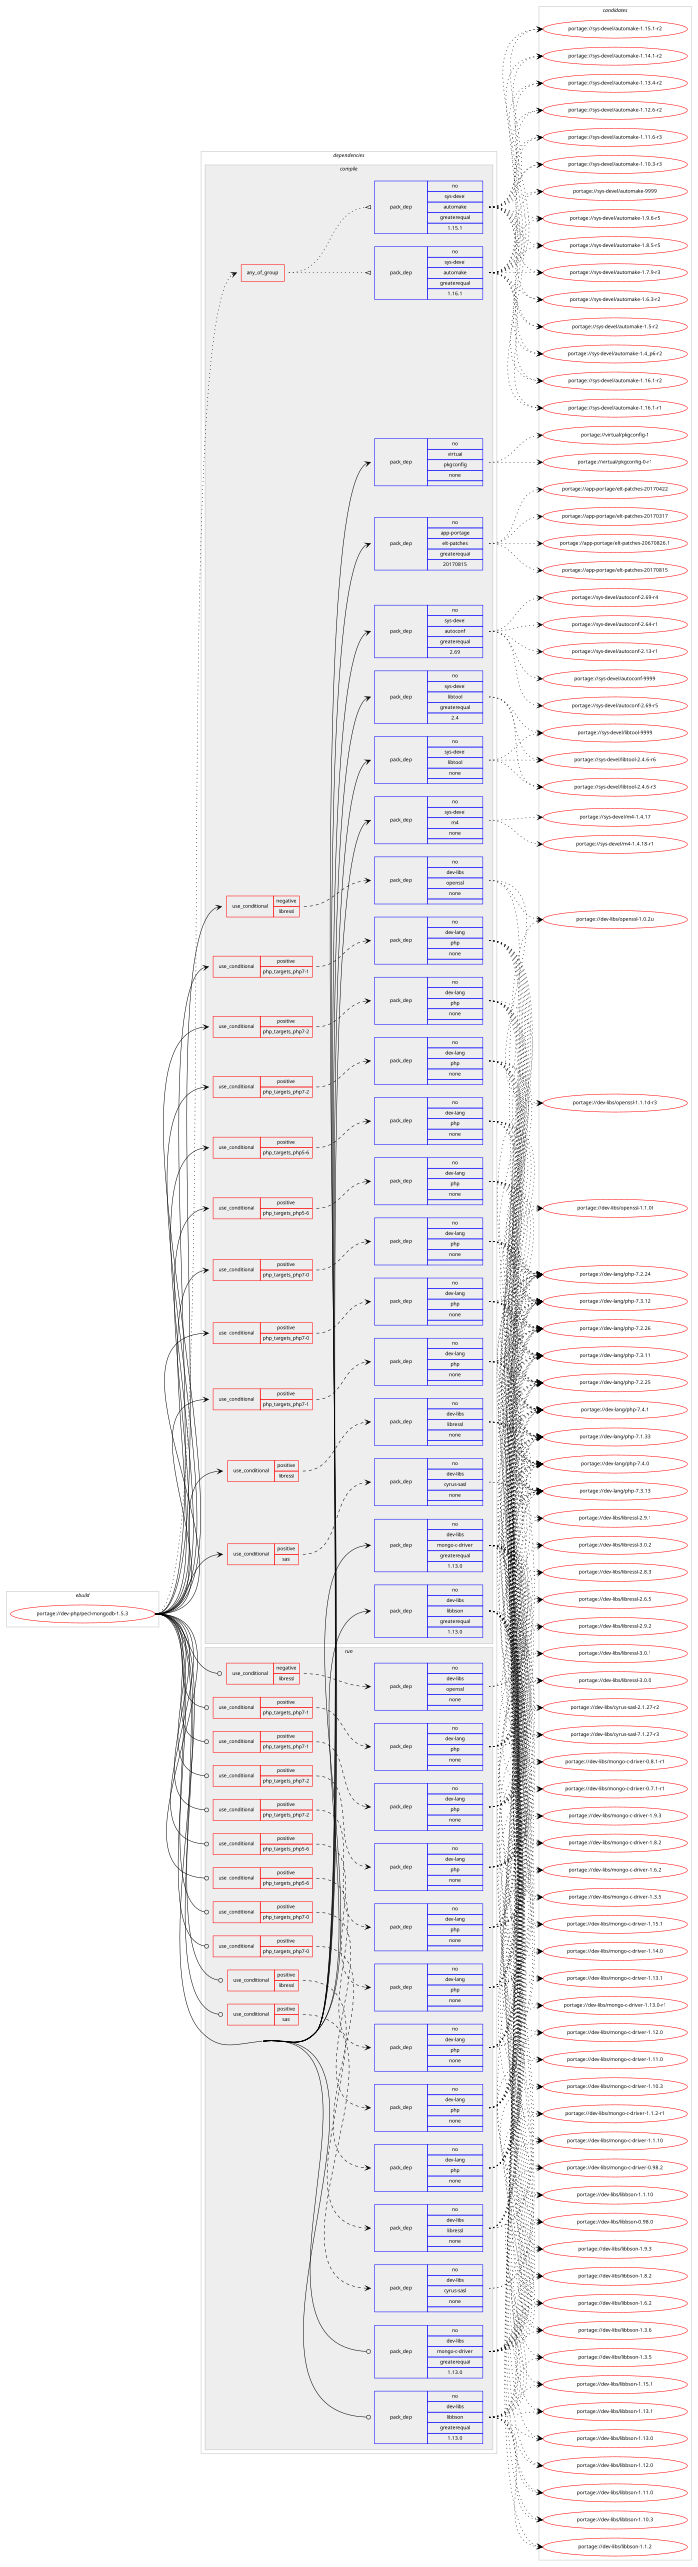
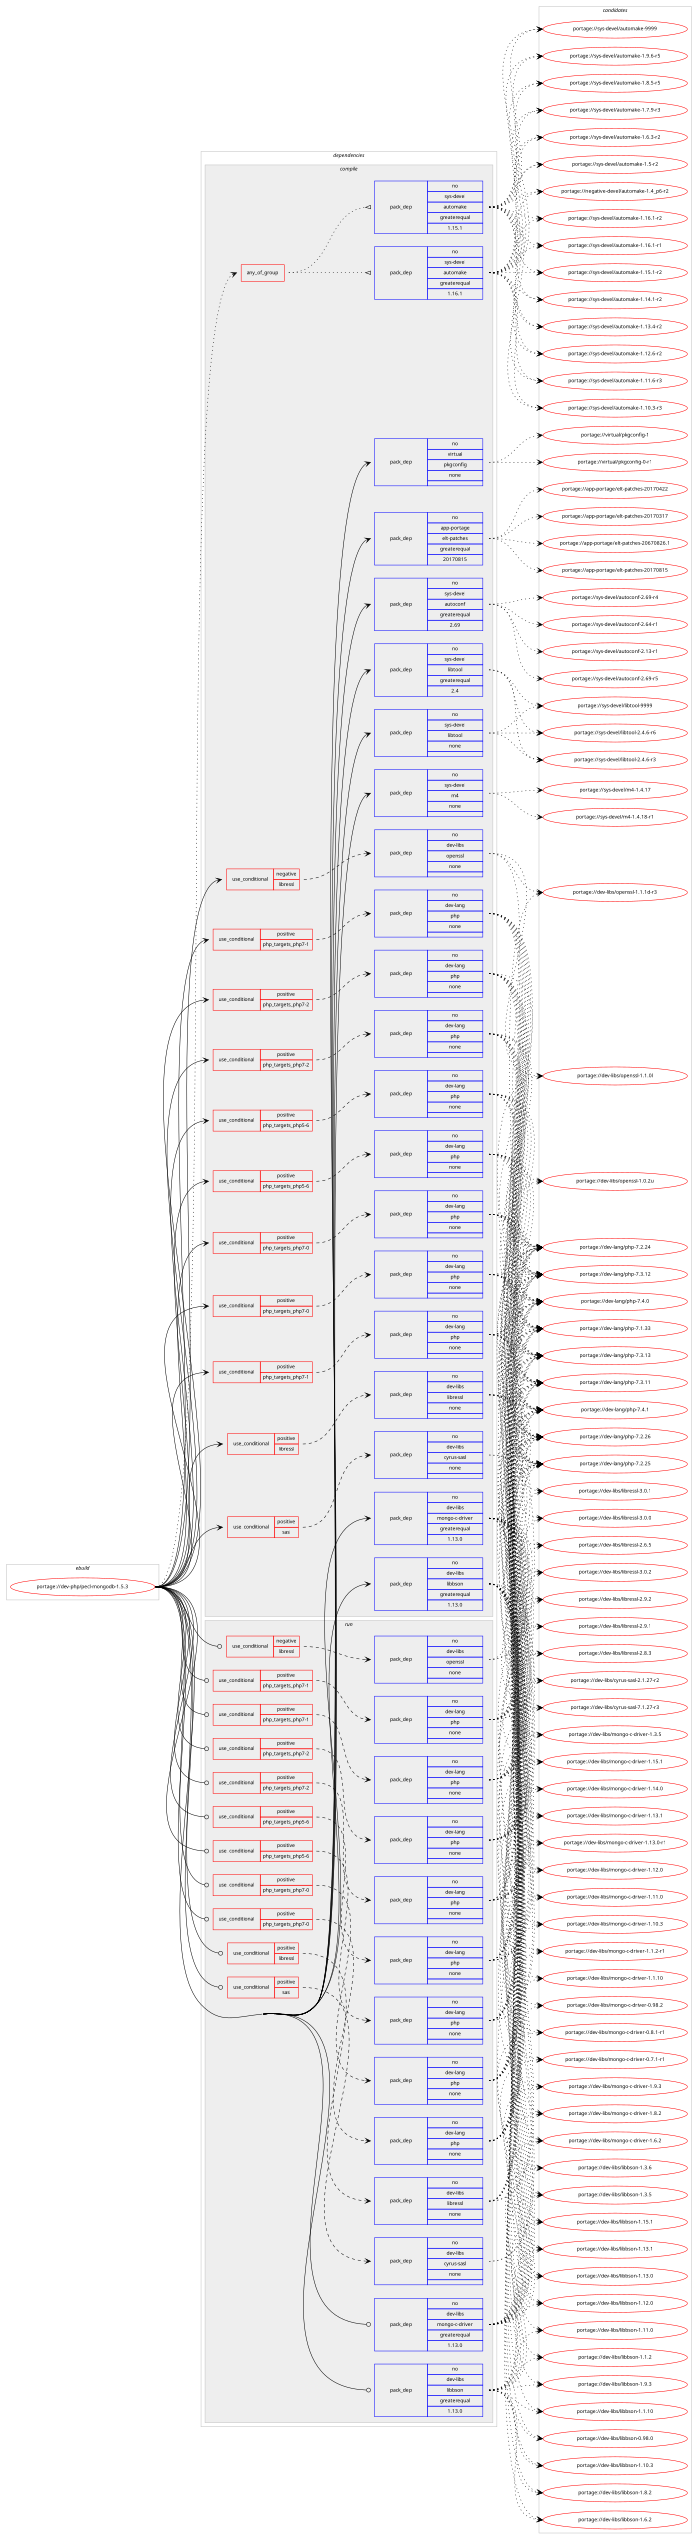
node "portage://sys-devel/automake-1.4_p6-r2": label "portage://sys-devel/automake-1.4_p6-r2" -> "portage://negative-devel/automake-1.4_p6-r2"
node "portage://sys-devel/autoconf-9999": removed
